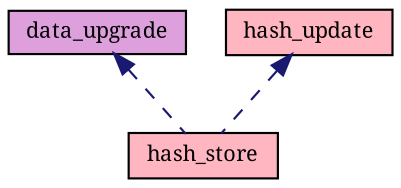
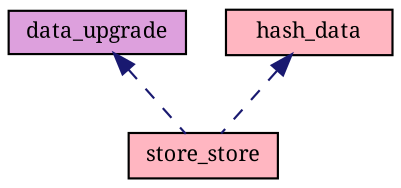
node "hash_update": label "hash_update" -> "hash_data"
node "hash_store": label "hash_store" -> "store_store"
